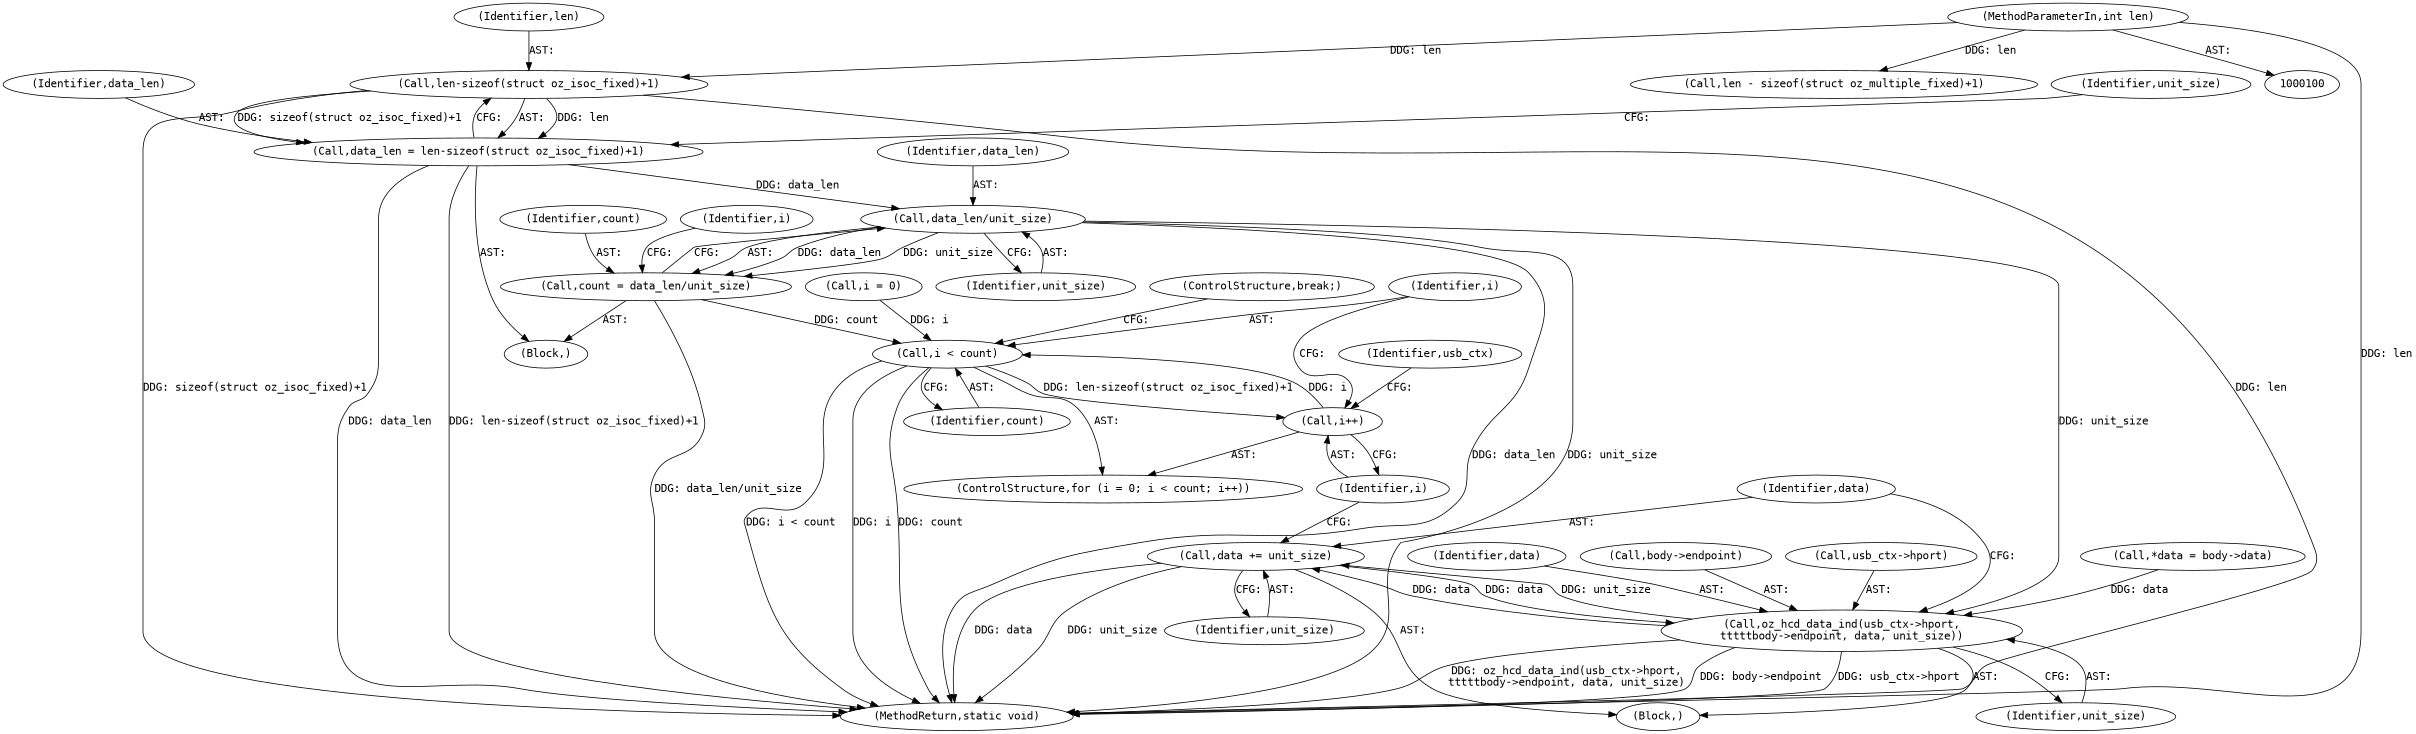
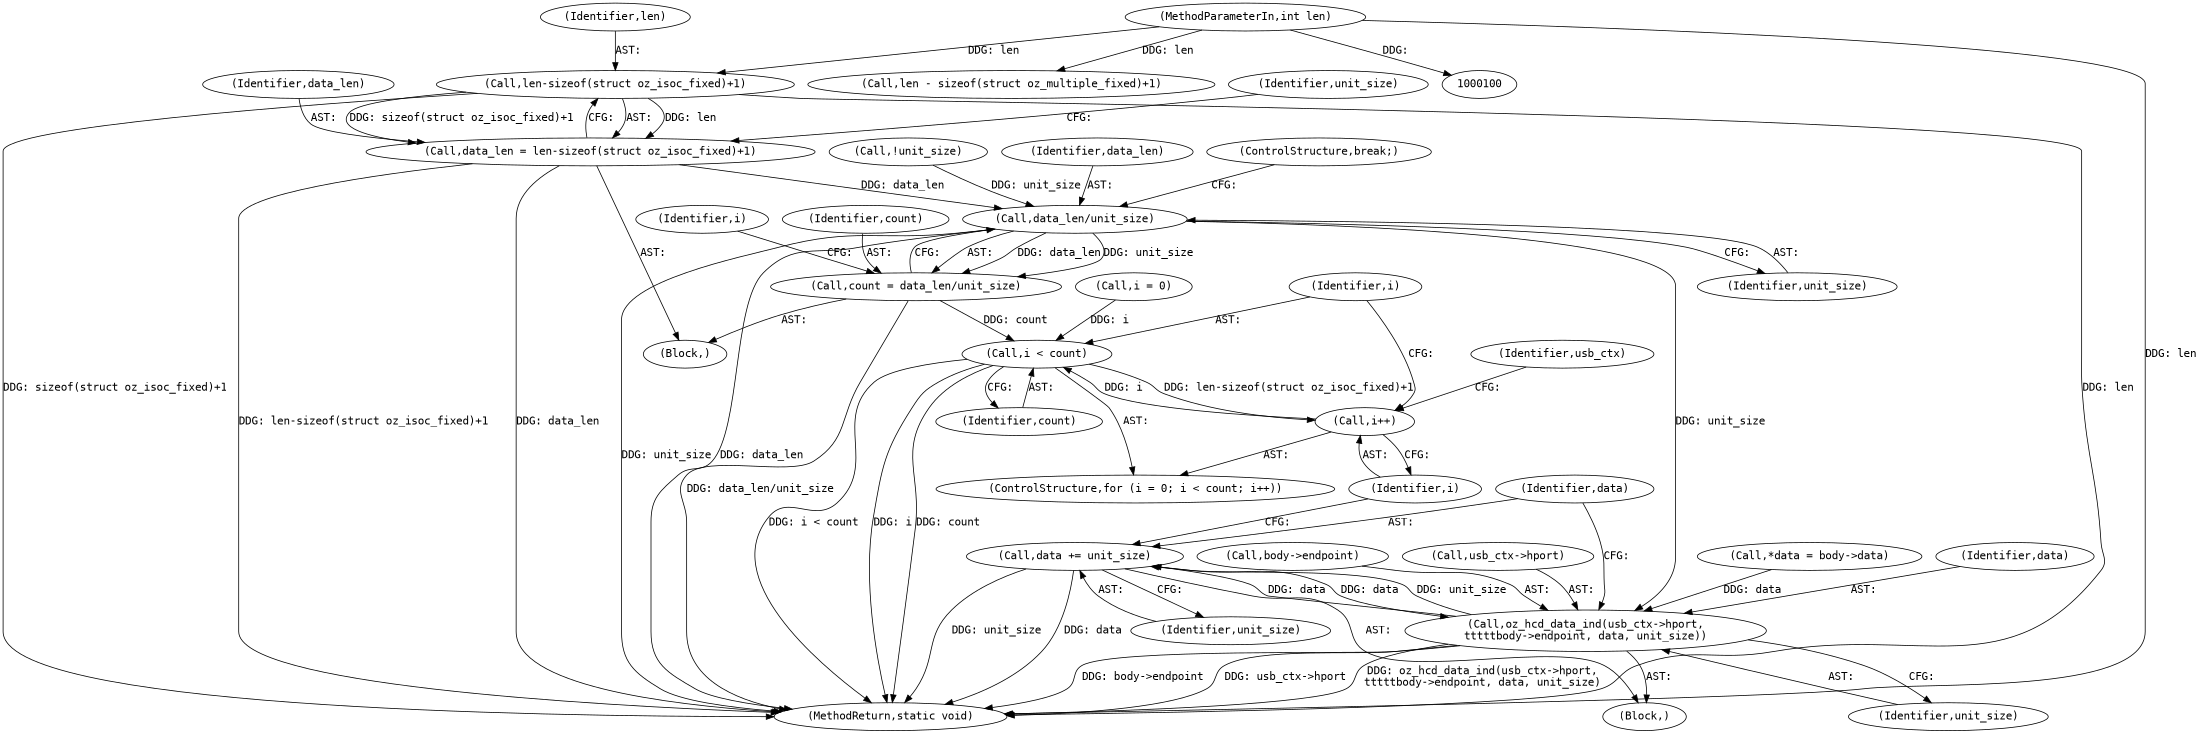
edge "(MethodParameterIn,int len)" -> "1000100": label "AST: " -> "DDG: "
node "(Call,!unit_size)": added
edge "(ControlStructure,break;)" -> "(Call,i < count)": now "(ControlStructure,break;)" -> "(Call,data_len/unit_size)"
